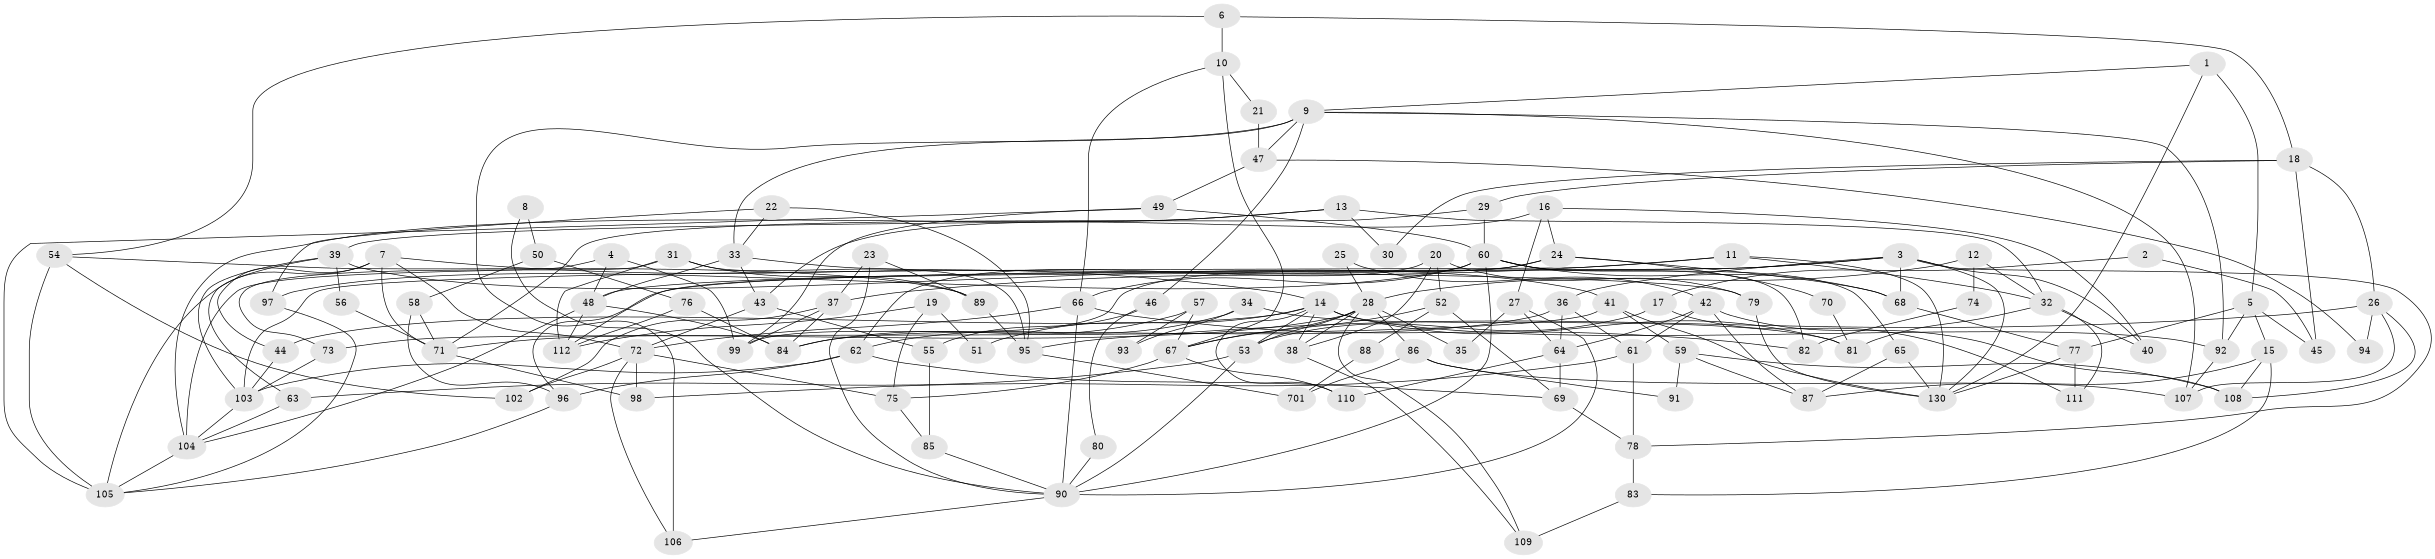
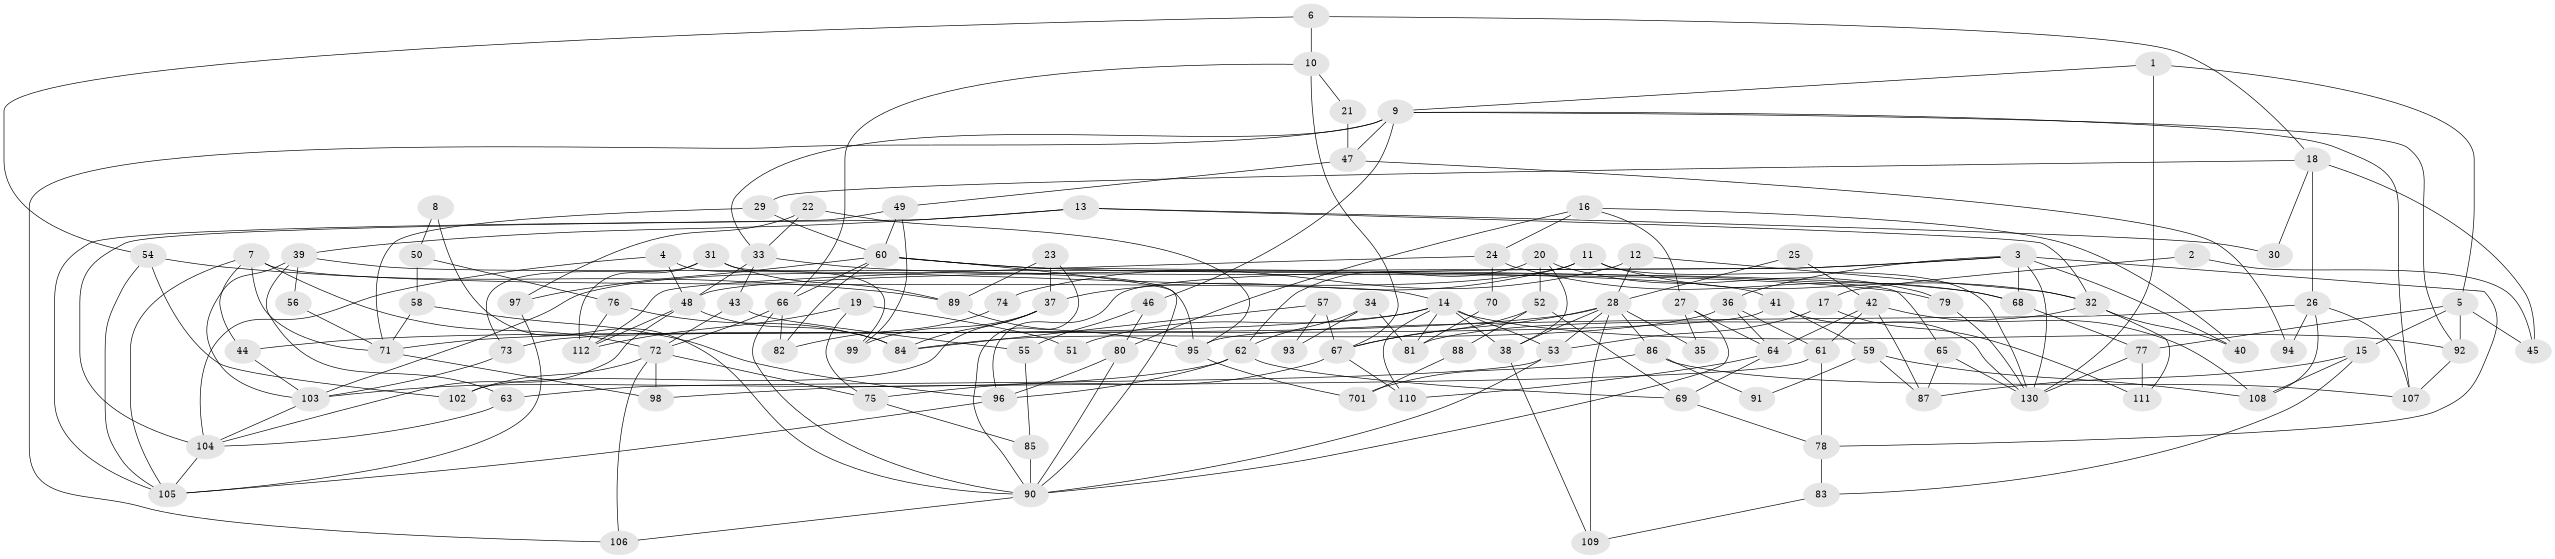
edge "16" -- "43": now "16" -- "80"
edge "24" -- "99": removed
edge "80" -- "96": added
